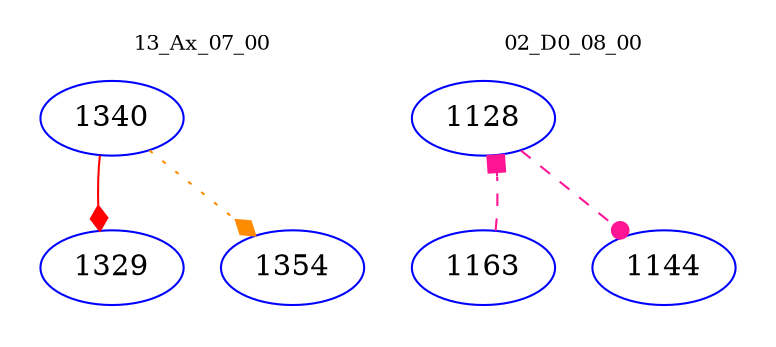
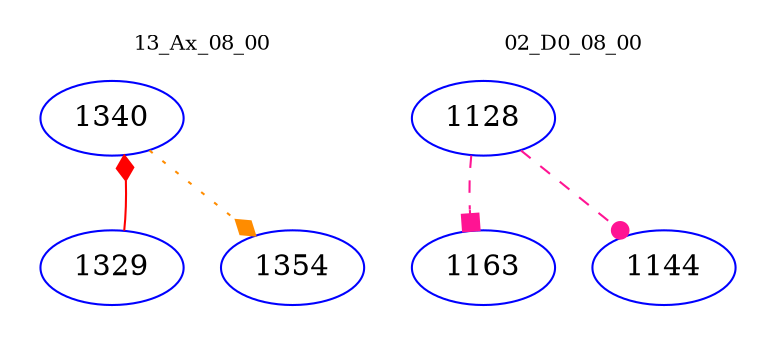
cluster "13_Ax_07_00": label "13_Ax_07_00" -> "13_Ax_08_00"
edge "1340" -> "1329": reversed
edge "1163" -> "1128": reversed
